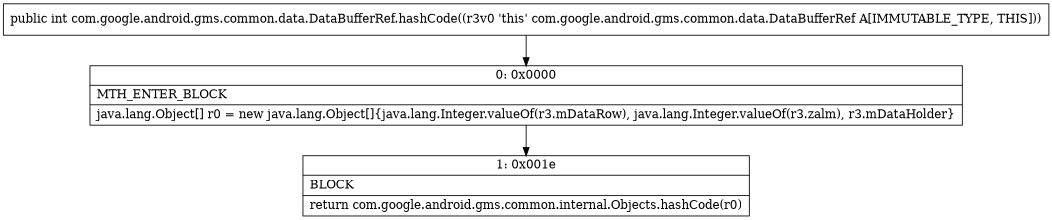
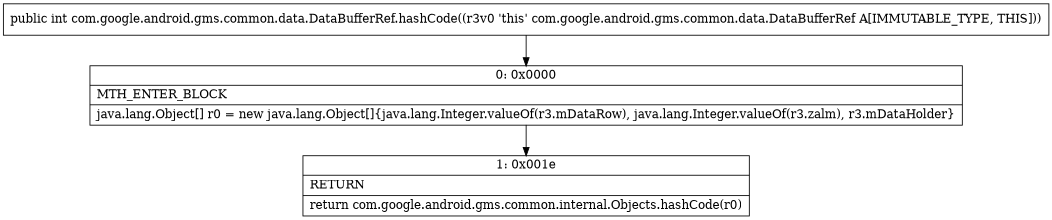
node "1: 0x001e": text "BLOCK" -> "RETURN"
